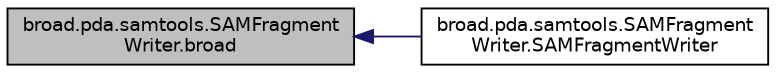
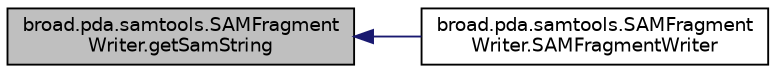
node "broad.pda.samtools.SAMFragment Writer.broad": label "broad.pda.samtools.SAMFragment Writer.broad" -> "broad.pda.samtools.SAMFragment Writer.getSamString"
